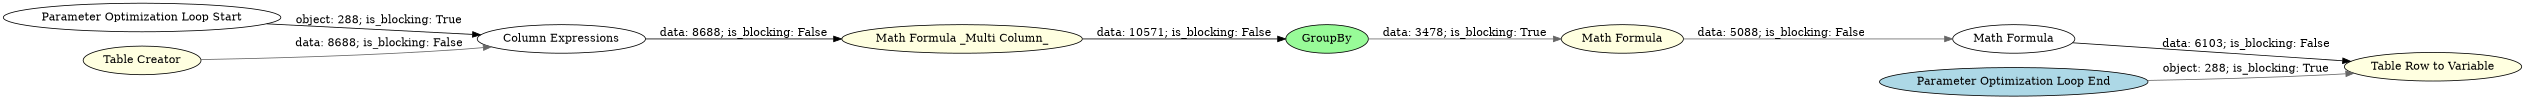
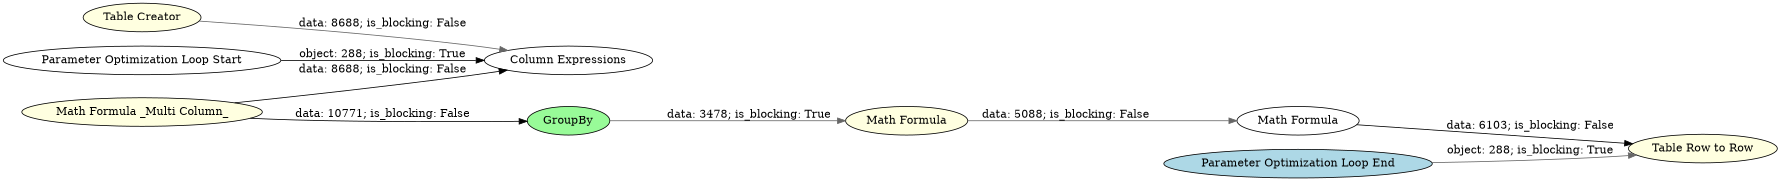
edge "Math Formula _Multi Column_" -> "GroupBy": label "data: 10571; is_blocking: False" -> "data: 10771; is_blocking: False"
edge "Column Expressions" -> "Math Formula _Multi Column_": reversed
node "Table Row to Variable": label "Table Row to Variable" -> "Table Row to Row"
